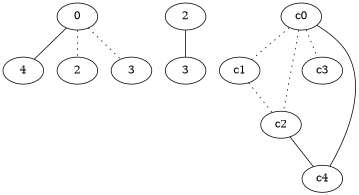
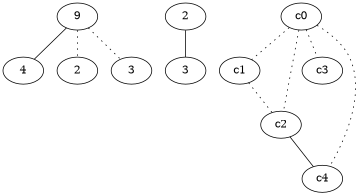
node "0": label "0" -> "9"
edge "c0" -- "c4": style solid -> dotted
